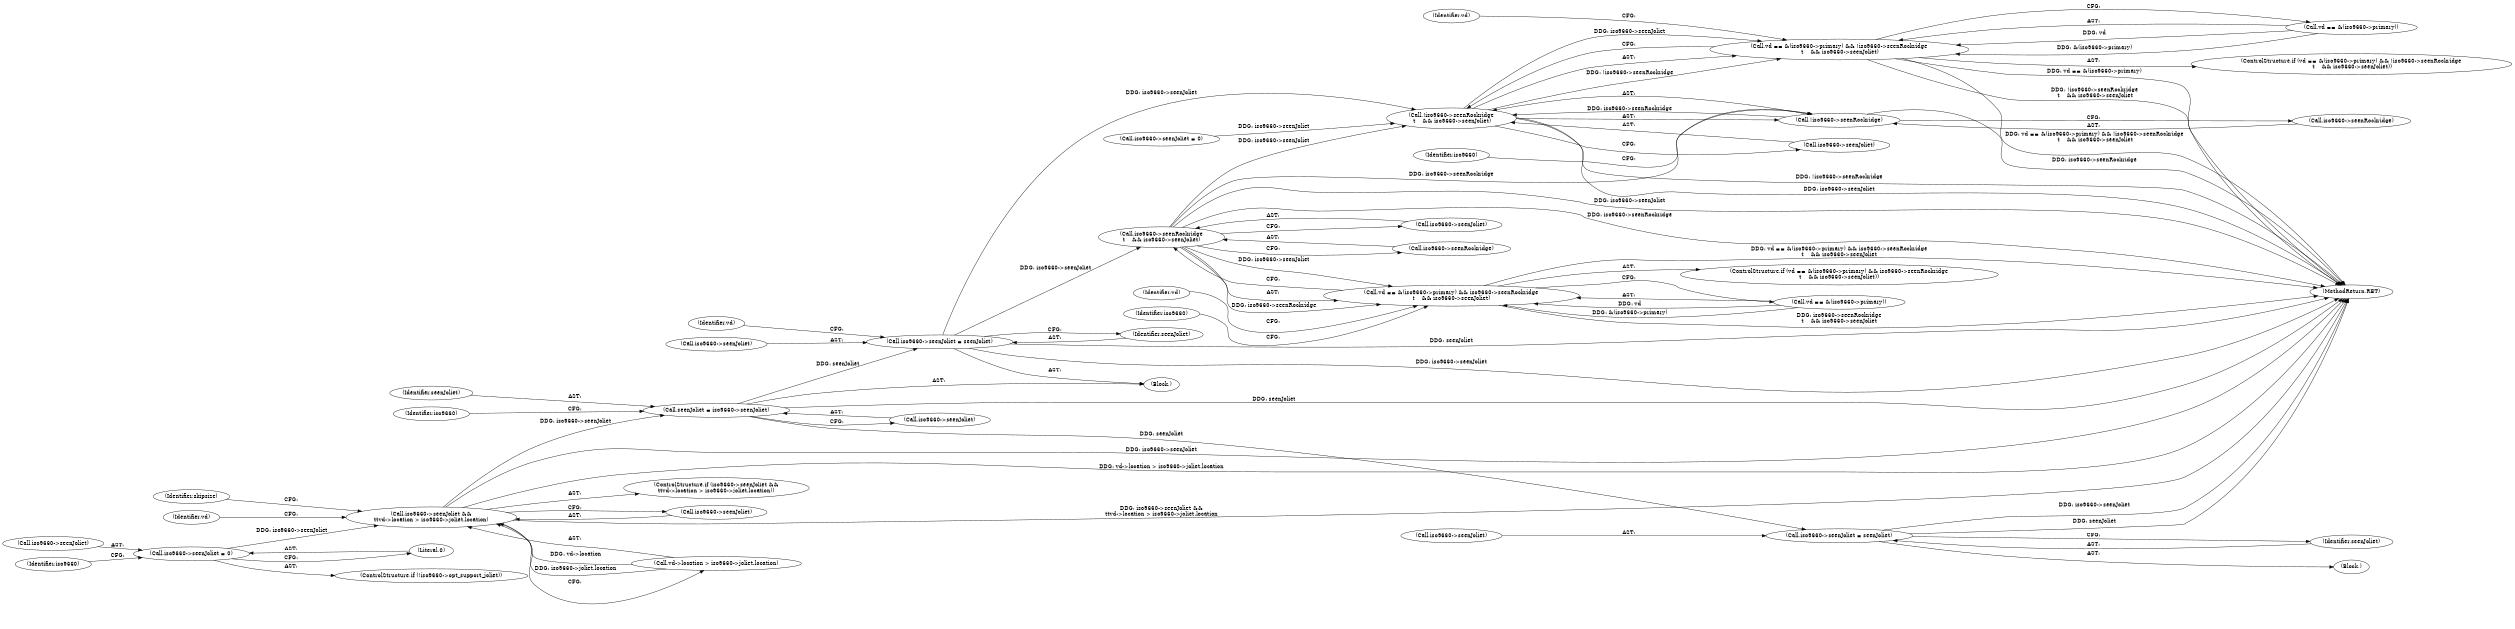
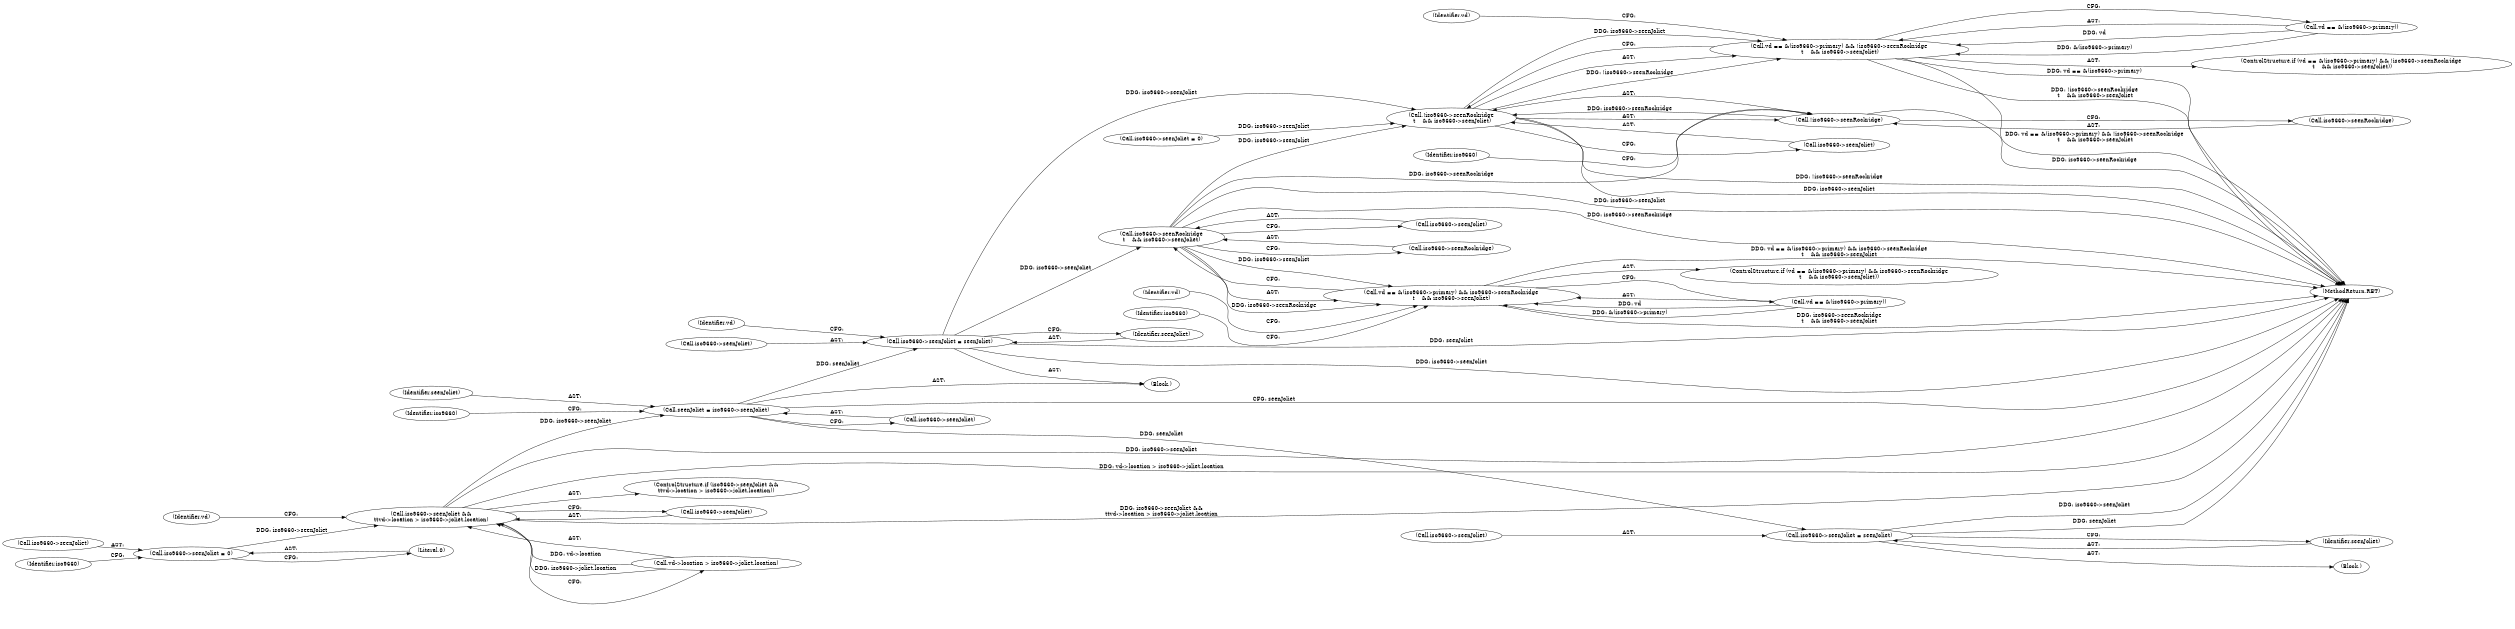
edge "(Call,seenJoliet = iso9660->seenJoliet)" -> "(MethodReturn,RET)": label "DDG: seenJoliet" -> "CFG: seenJoliet"
node "(Identifier,skipsize)": removed
node "(ControlStructure,if (!iso9660->opt_support_joliet))": removed
